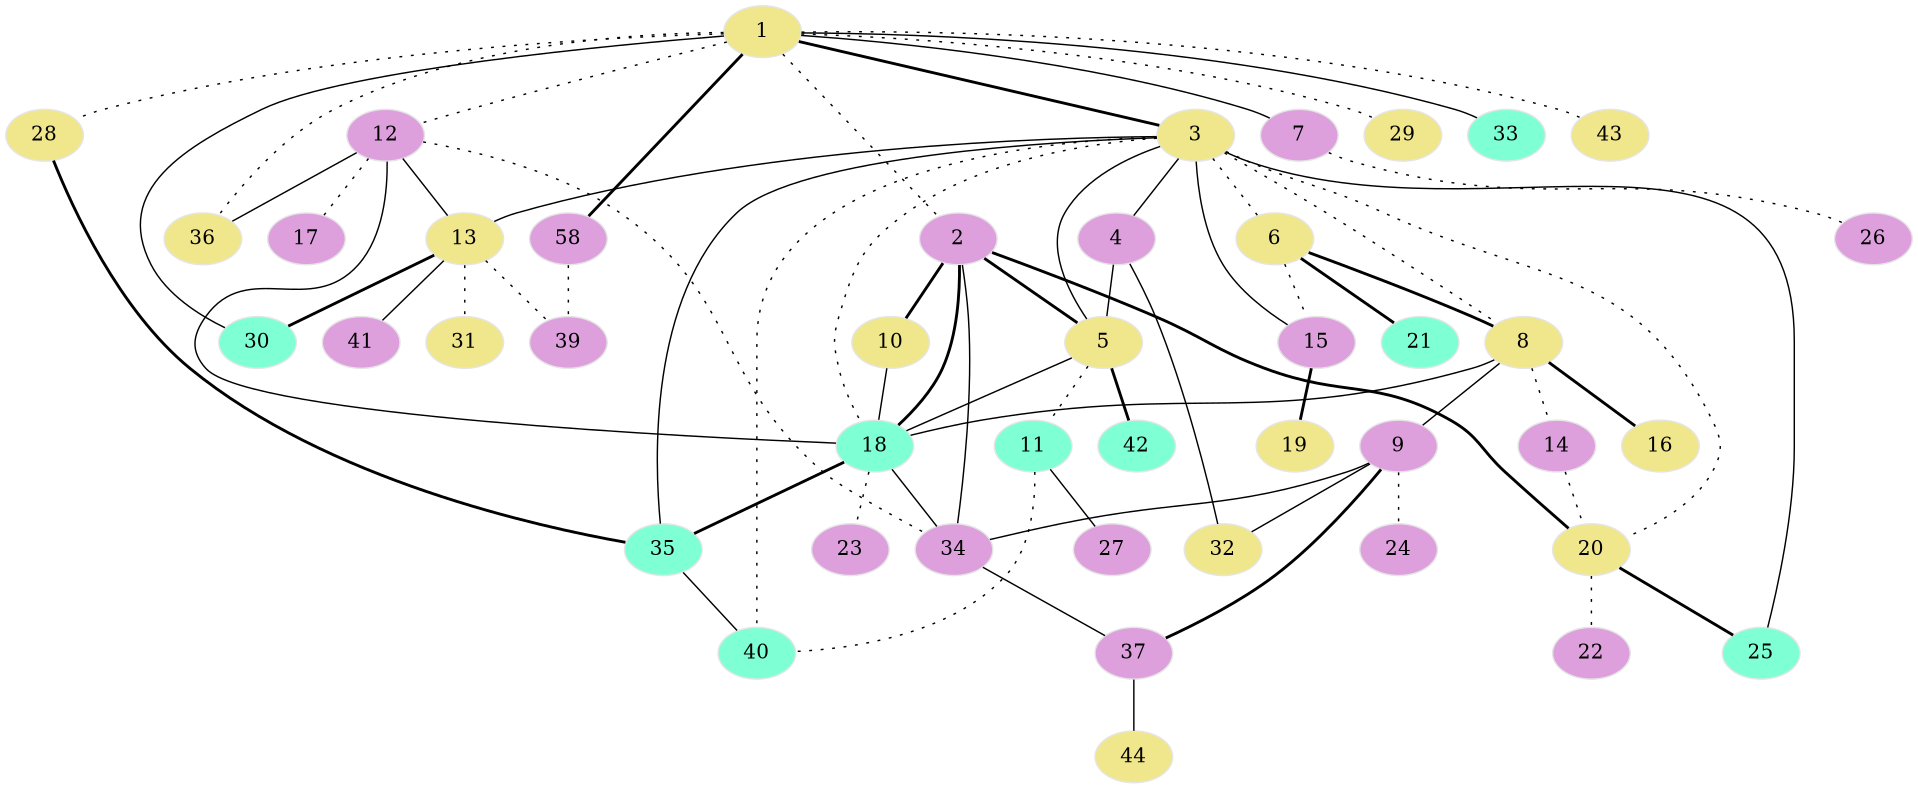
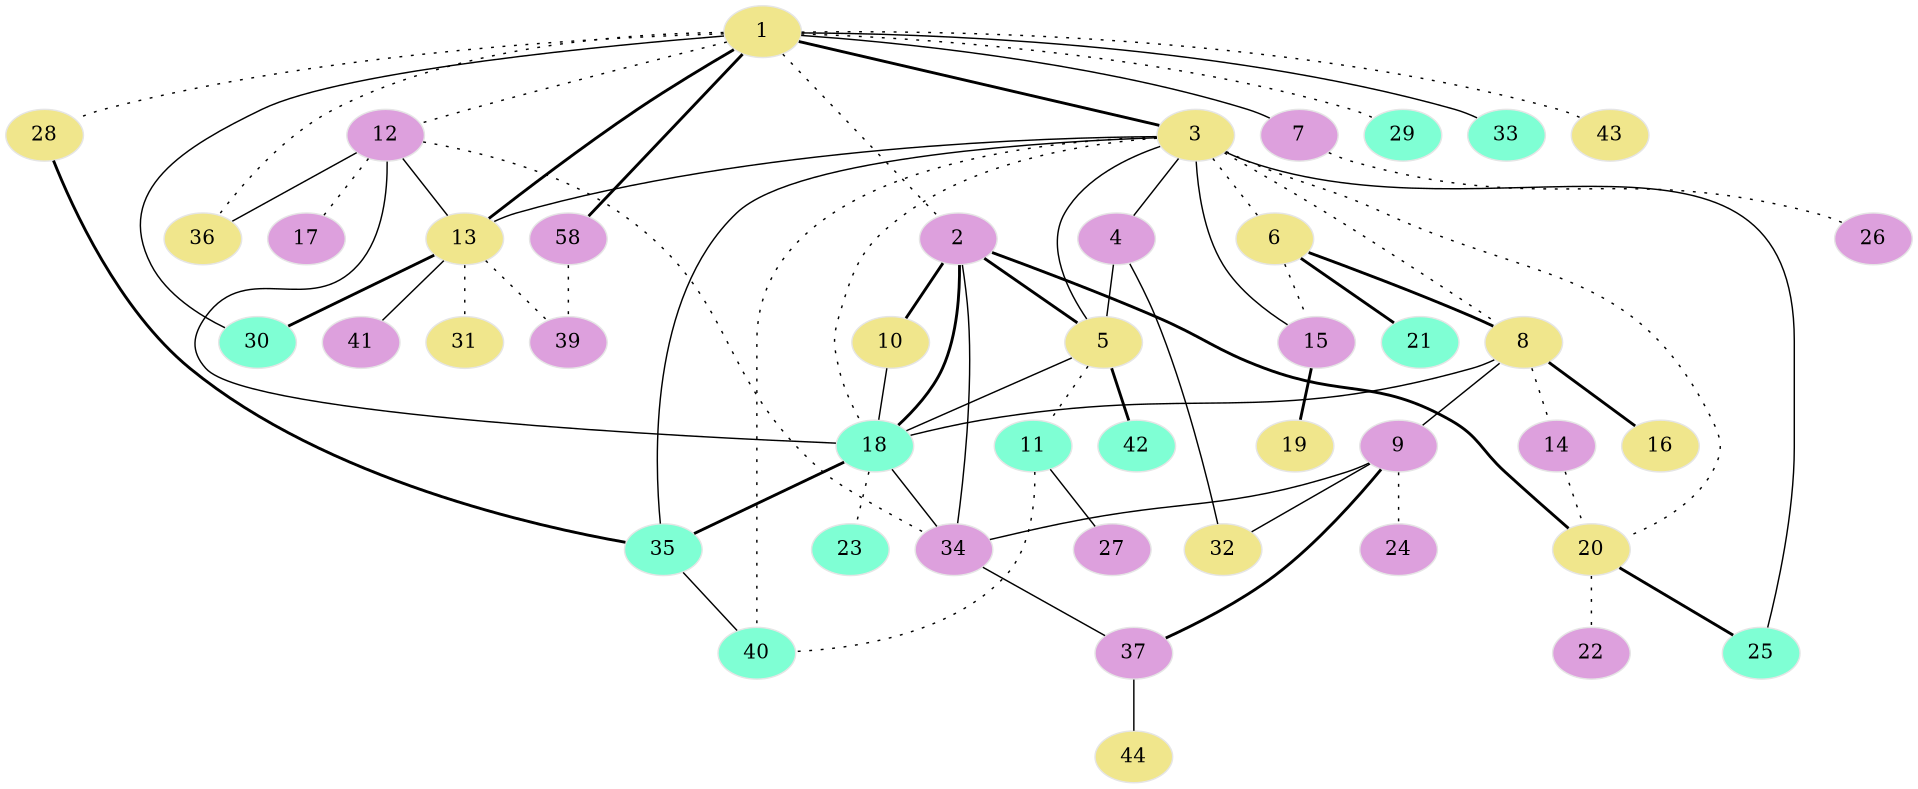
edge "1" -- "13": added
node "29": fillcolor khaki -> aquamarine
node "23": fillcolor plum -> aquamarine
